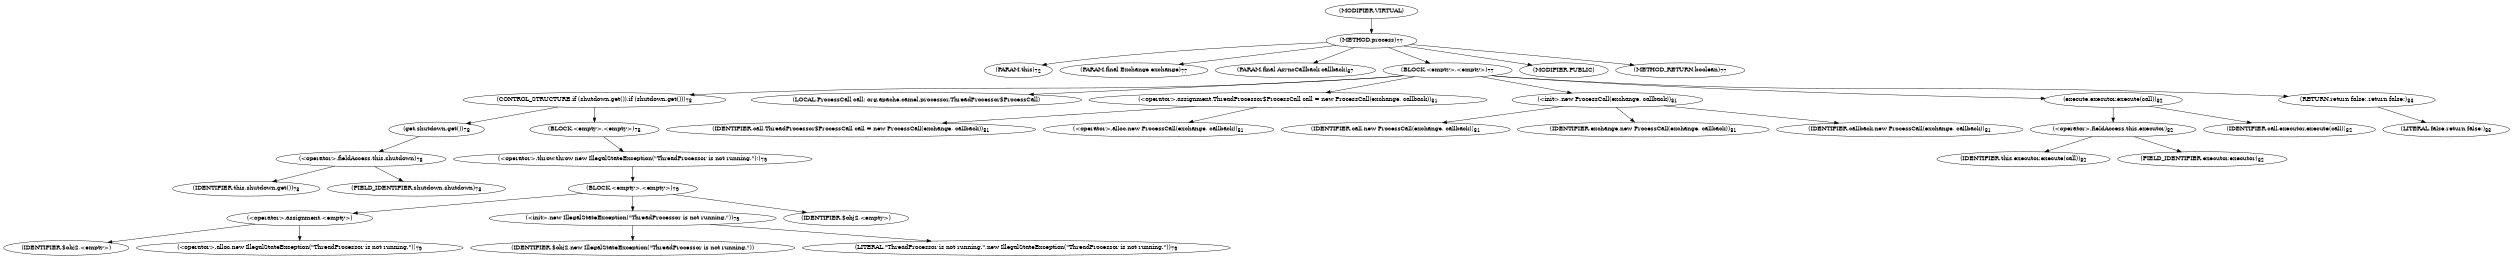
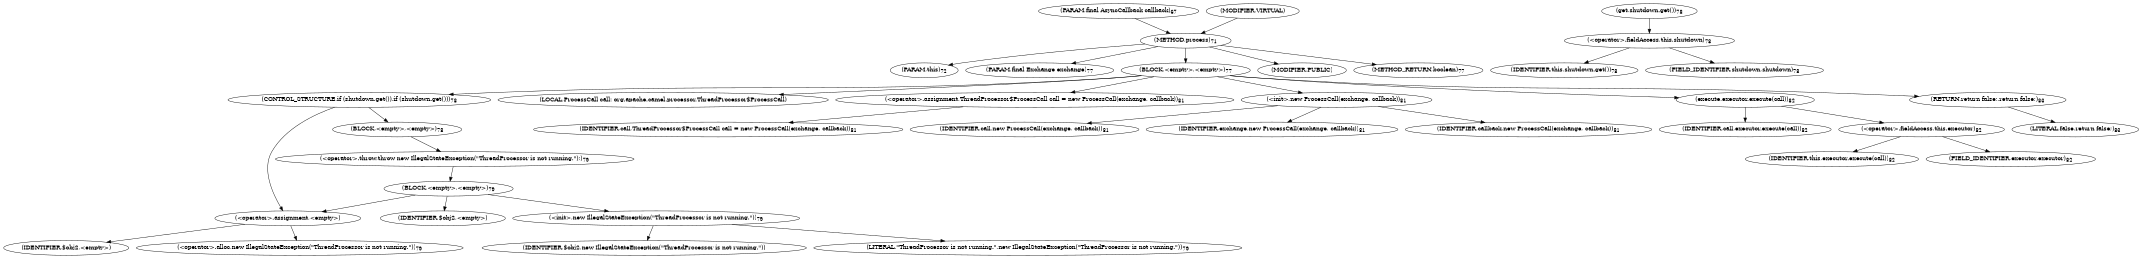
node "(METHOD,process)": text "77" -> "71"
edge "(METHOD,process)" -> "(PARAM,final AsyncCallback callback)": reversed
edge "(CONTROL_STRUCTURE,if (shutdown.get()),if (shutdown.get()))" -> "(get,shutdown.get())": now "(CONTROL_STRUCTURE,if (shutdown.get()),if (shutdown.get()))" -> "(<operator>.assignment,<empty>)"
node "(<operator>.alloc,new ProcessCall(exchange, callback))": removed
